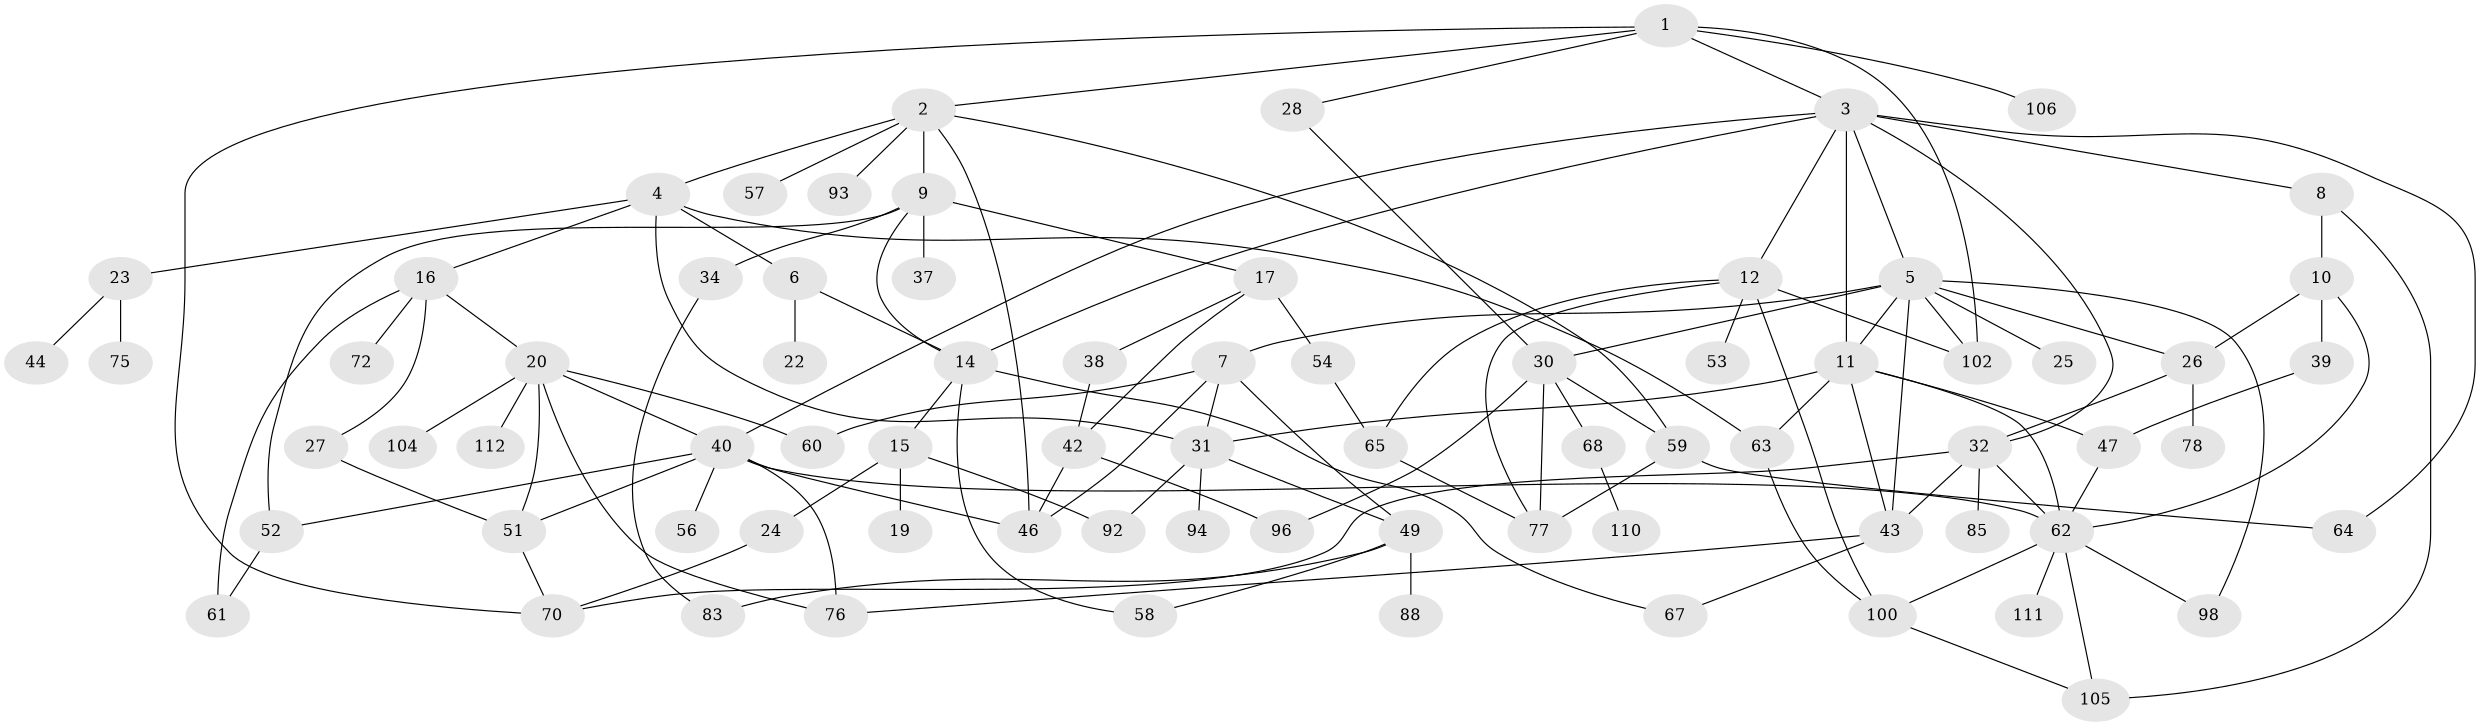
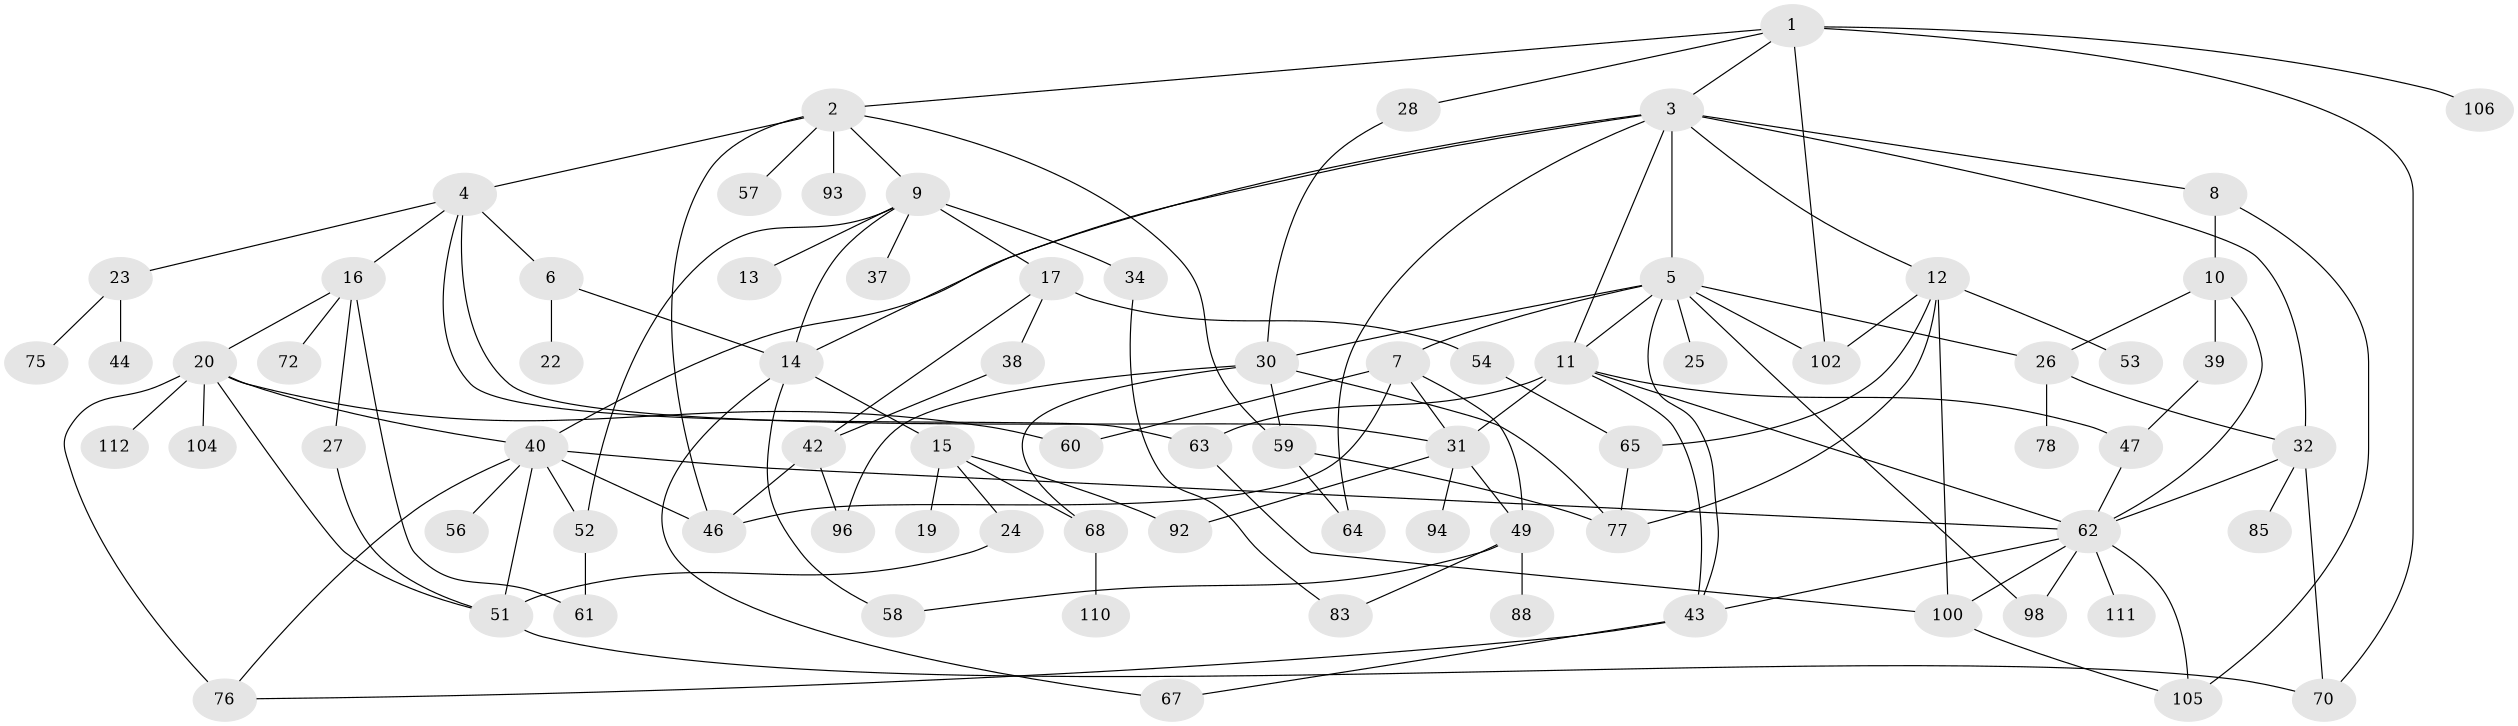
node "13": added
edge "32" -- "43": now "62" -- "43"
edge "15" -- "68": added
edge "24" -- "70": now "24" -- "51"
